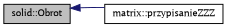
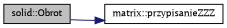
edge "matrix::przypisanieZZZ" -> "solid::Obrot": reversed
